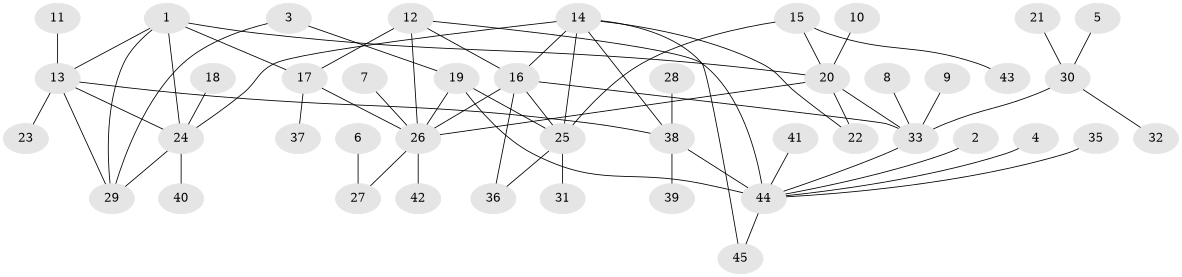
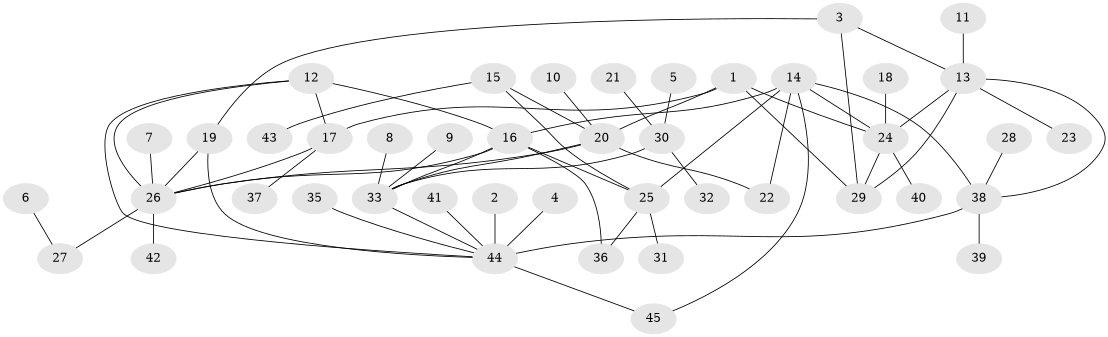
edge "1" -- "13": now "3" -- "13"
edge "19" -- "25": removed
